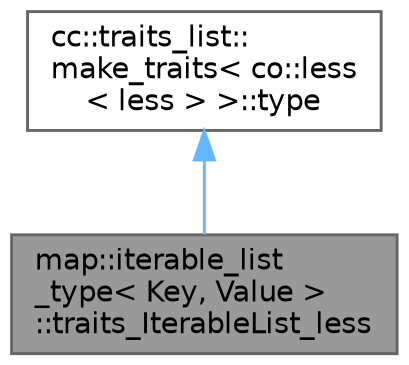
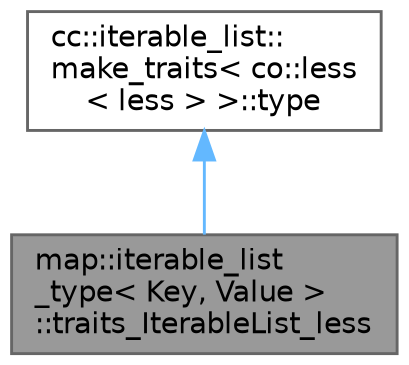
node "cc::traits_list:: make_traits< co::less < less > >::type": label "cc::traits_list:: make_traits< co::less < less > >::type" -> "cc::iterable_list:: make_traits< co::less < less > >::type"
